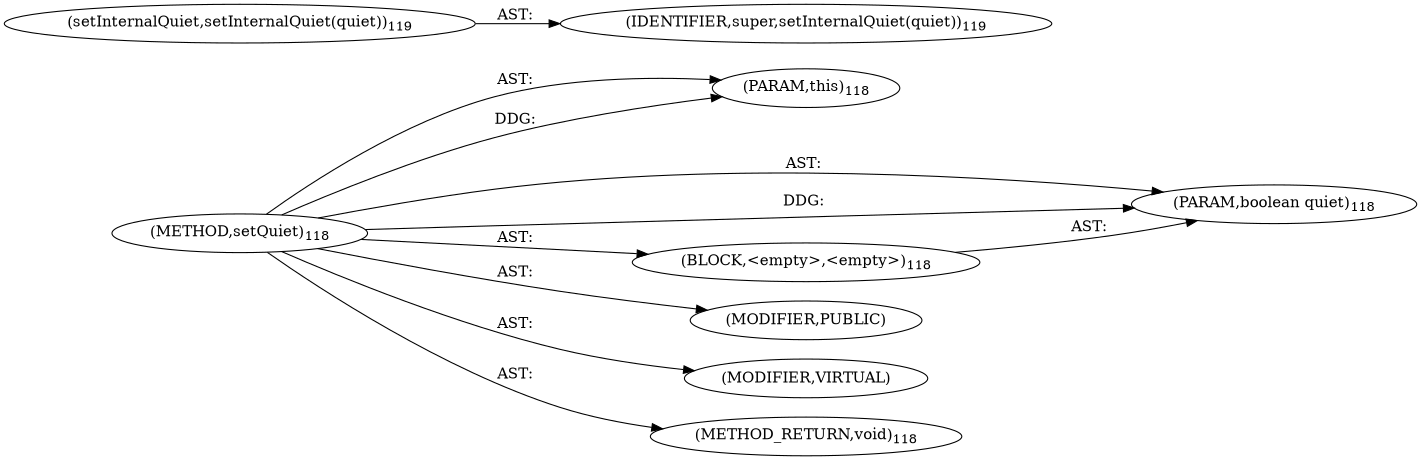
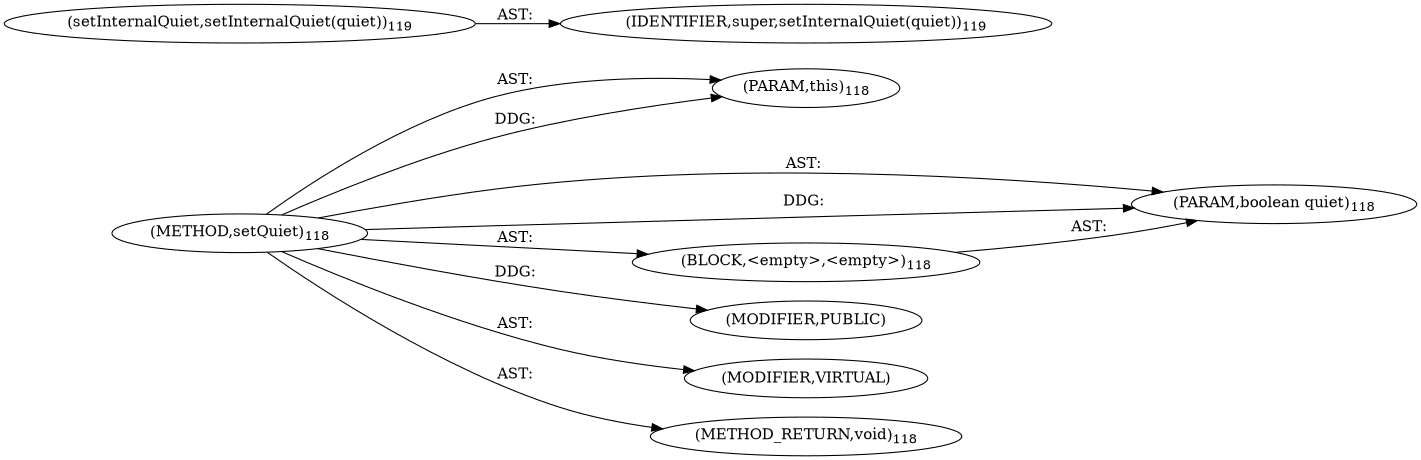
edge "(METHOD,setQuiet)" -> "(MODIFIER,PUBLIC)": label "AST: " -> "DDG: "
